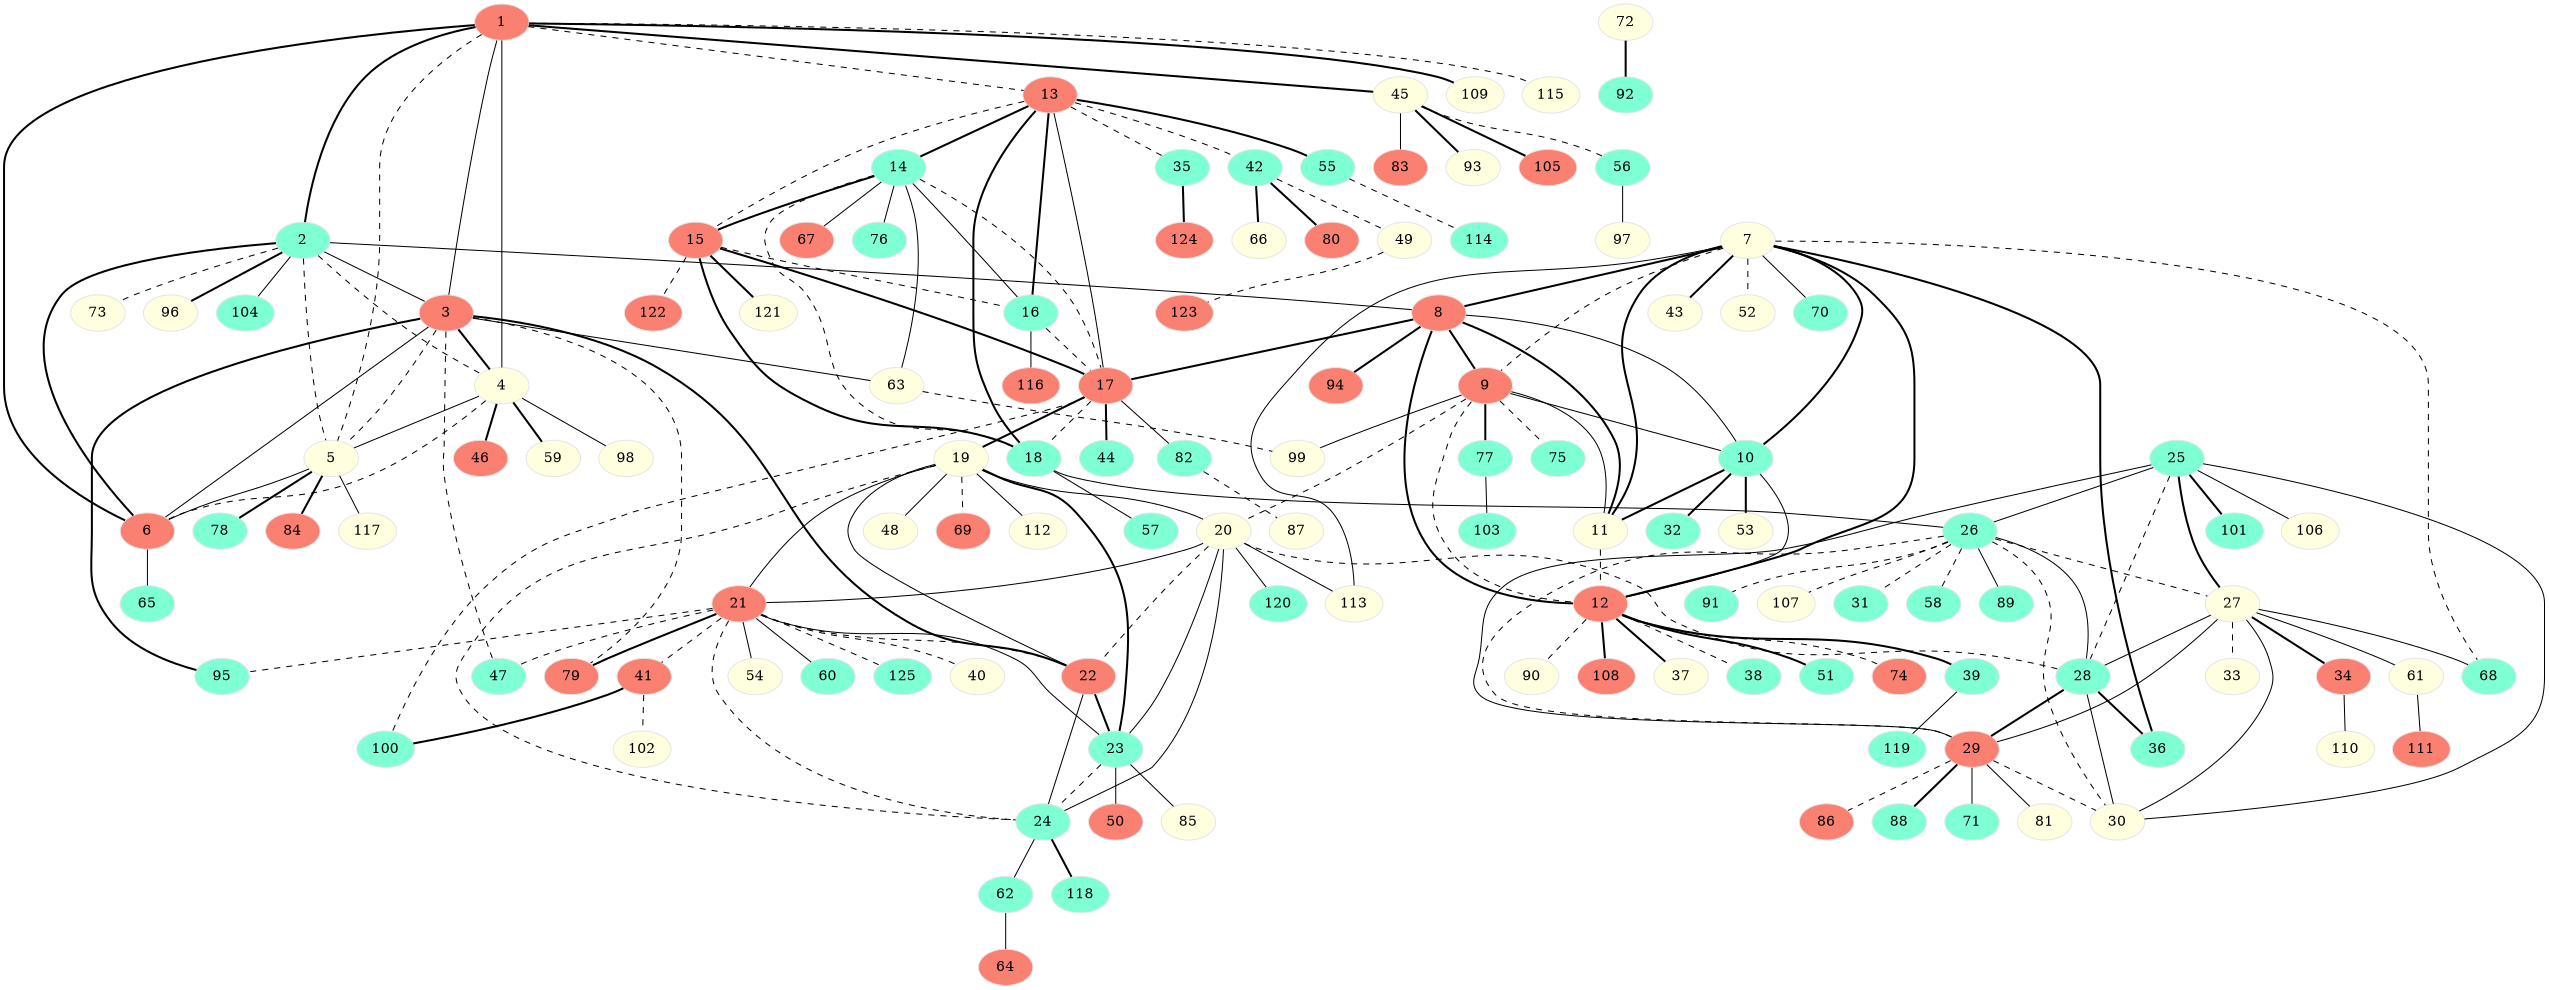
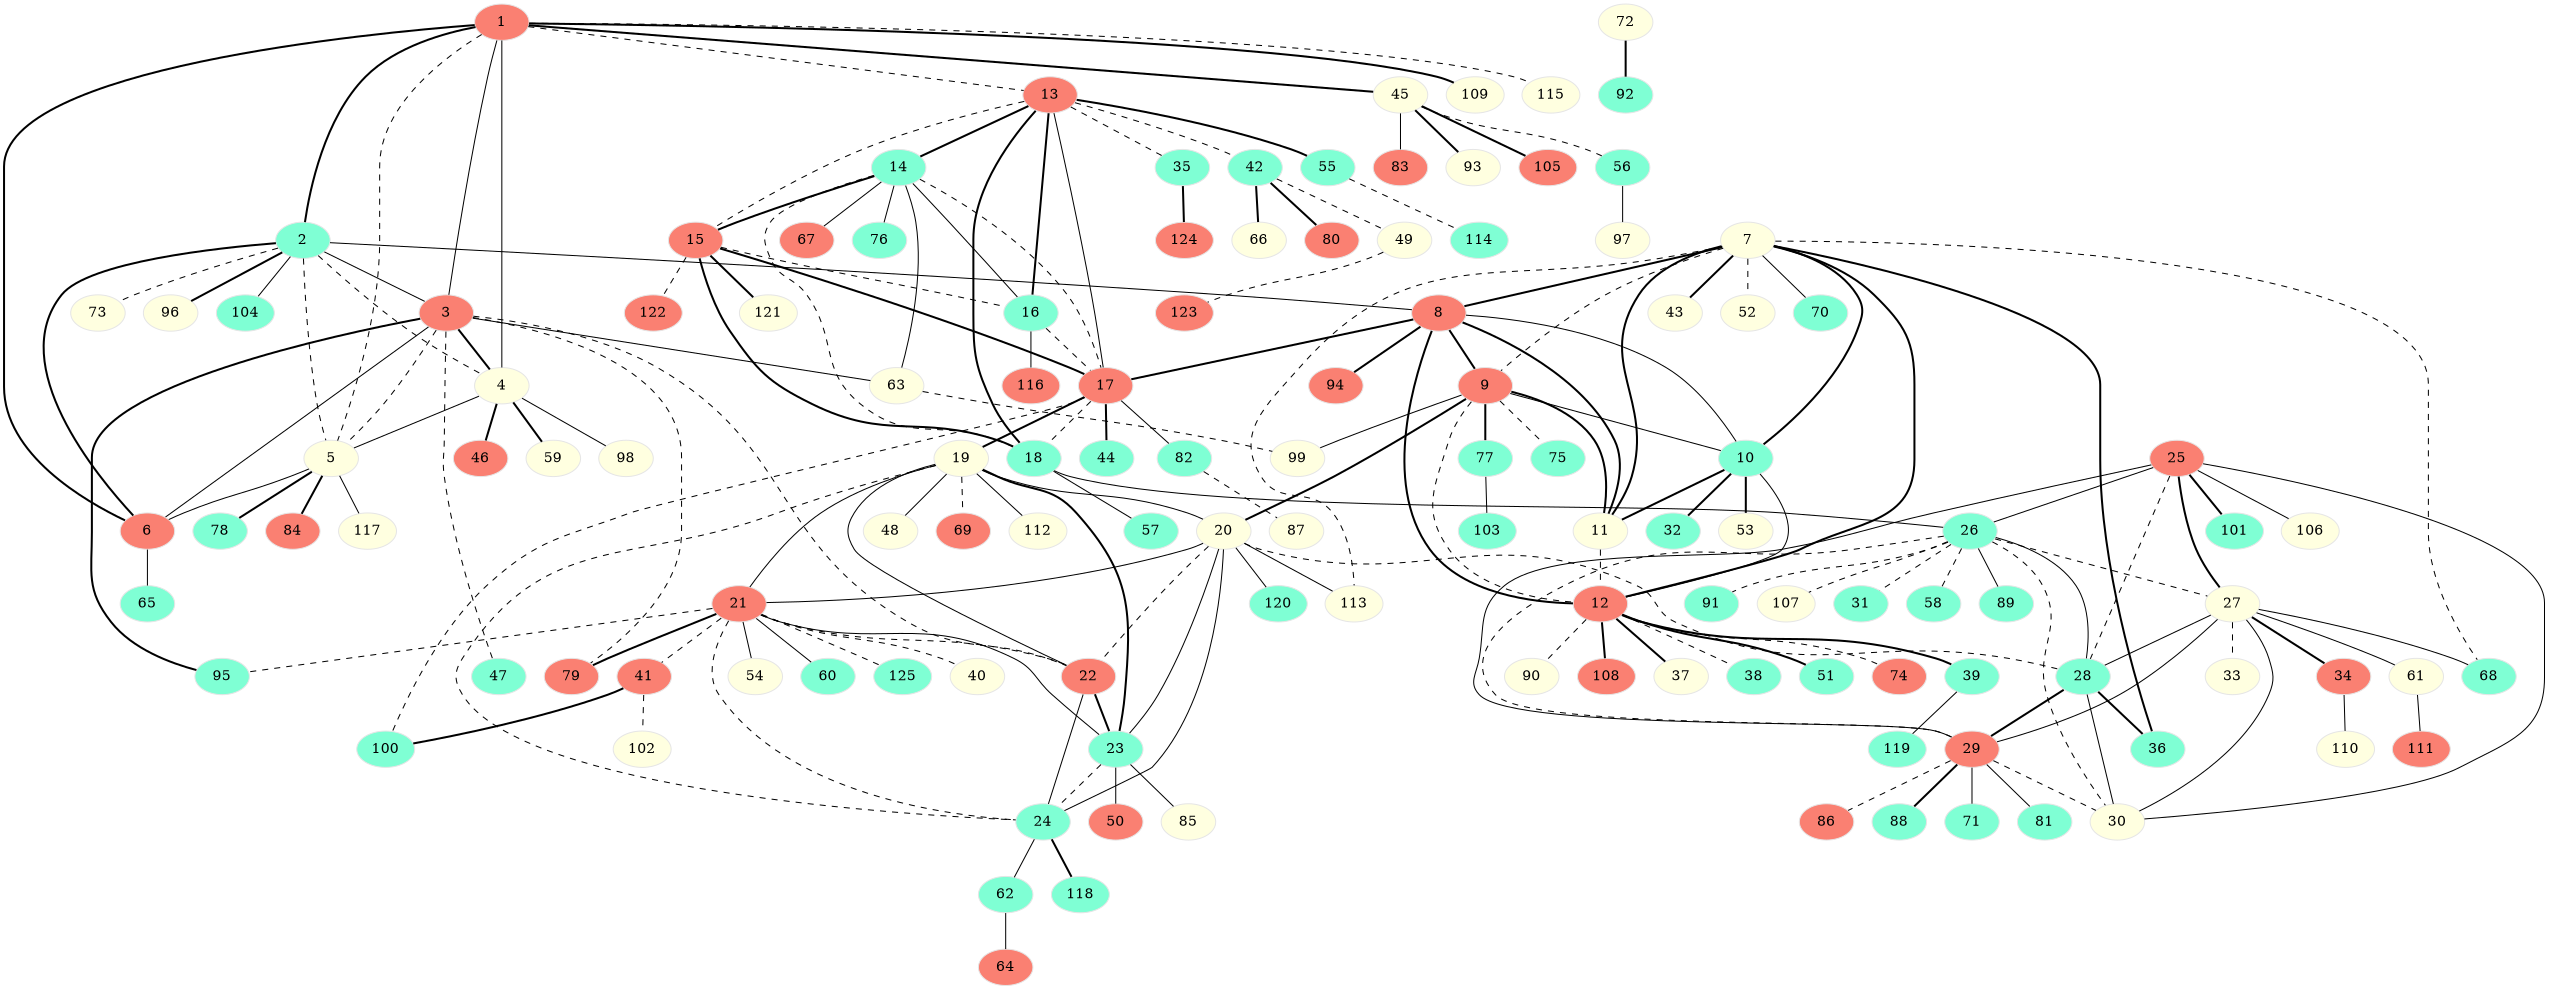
edge "7" -- "113": style solid -> dashed
edge "9" -- "11": style solid -> bold
node "25": fillcolor aquamarine -> salmon
edge "9" -- "20": style dashed -> bold
edge "3" -- "22": style bold -> dashed
edge "4" -- "6": removed
edge "21" -- "47": removed
node "81": fillcolor lightyellow -> aquamarine
